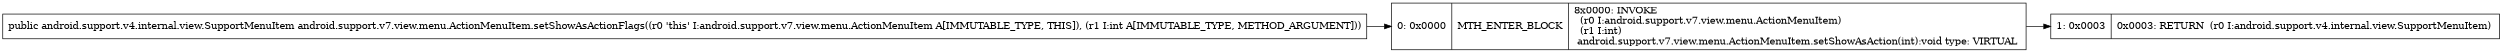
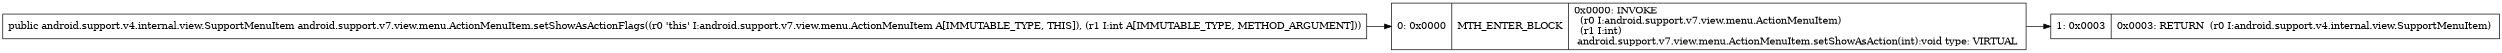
node "0: 0x0000": text "8x0000: INVOKE" -> "0x0000: INVOKE"
